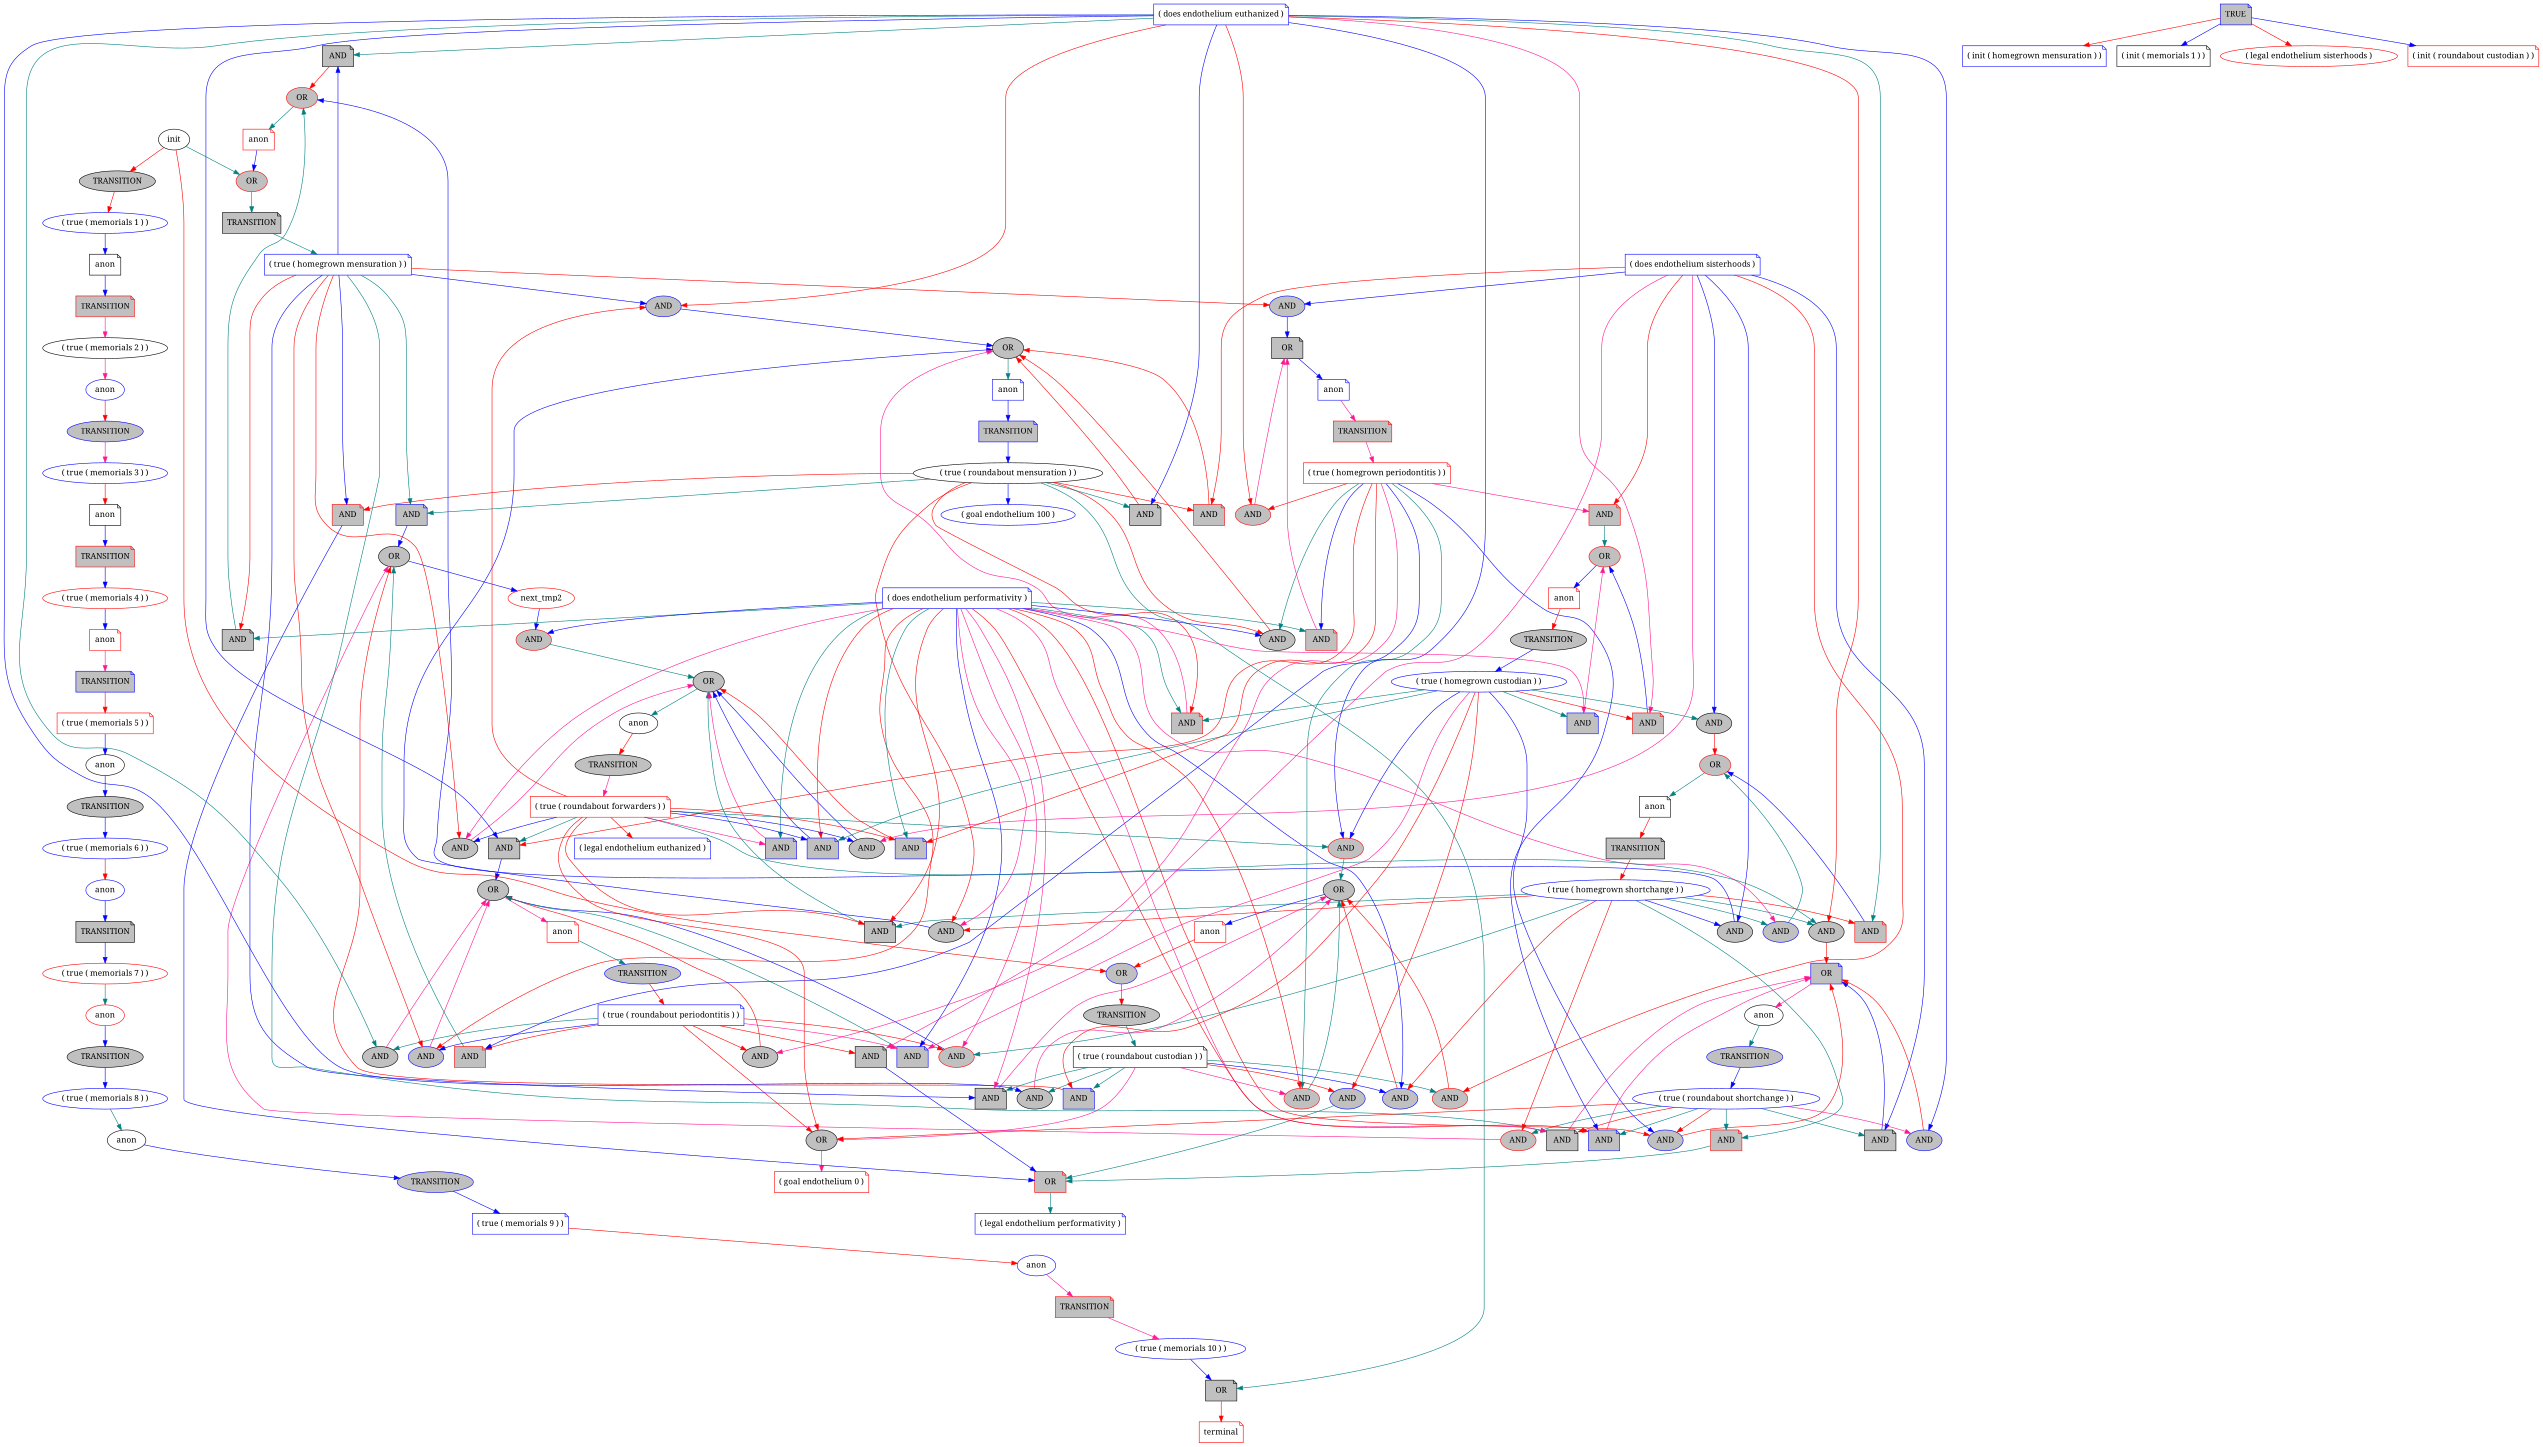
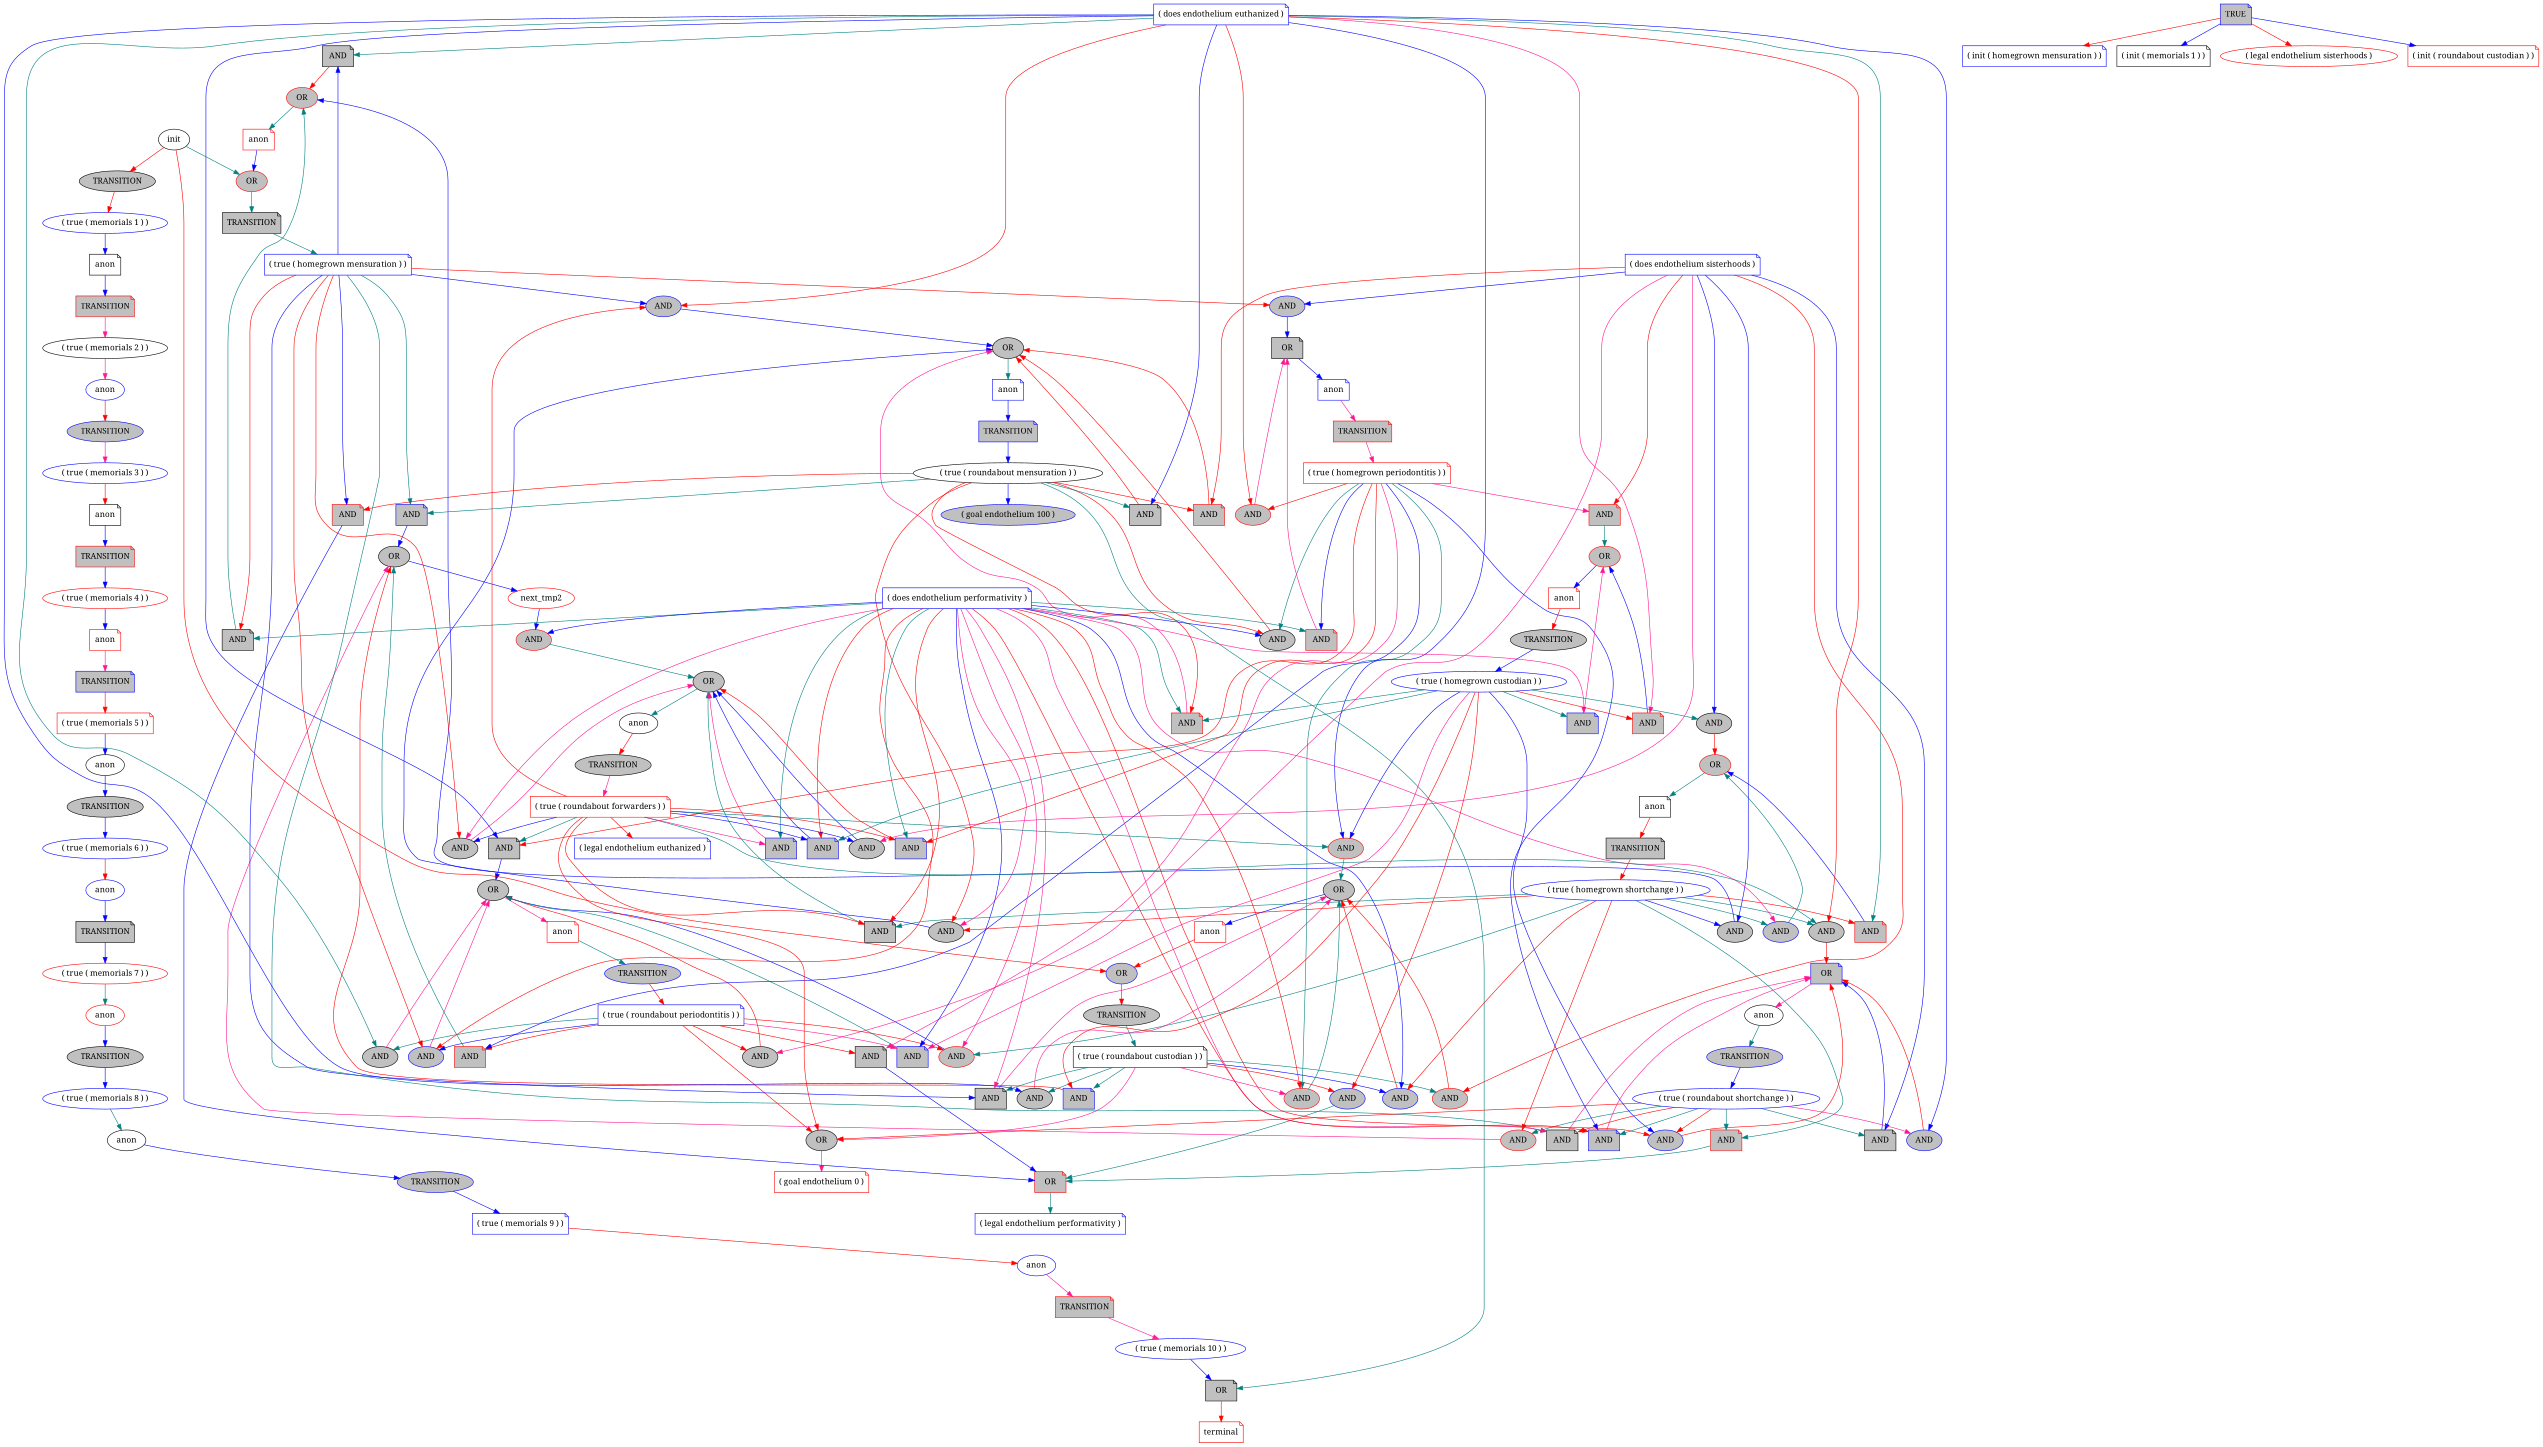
node "( goal endothelium 100 )": fillcolor white -> grey
